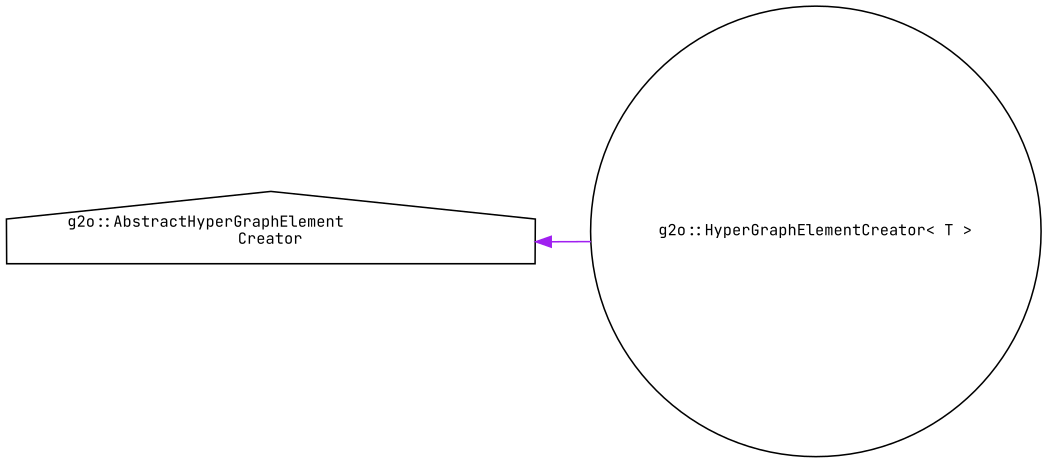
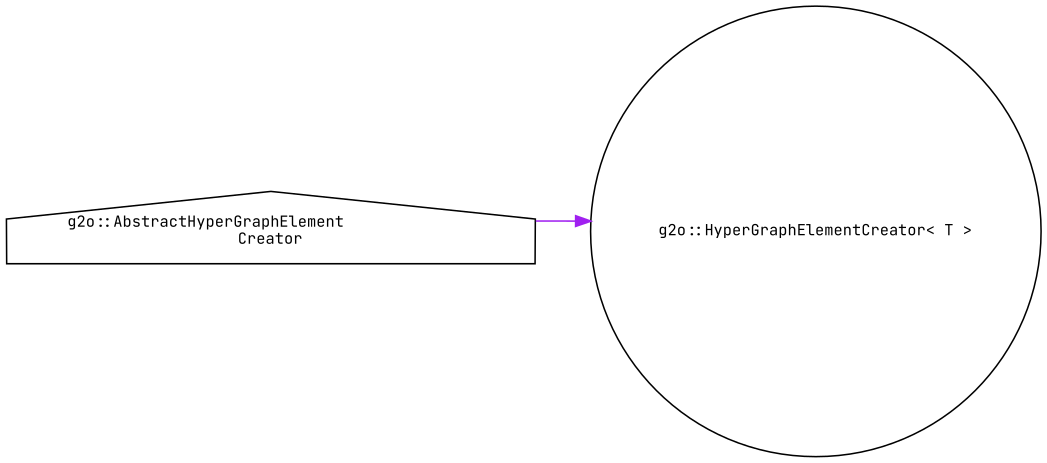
edge "g2o::HyperGraphElementCreator< T >" -> "g2o::AbstractHyperGraphElement Creator": reversed
